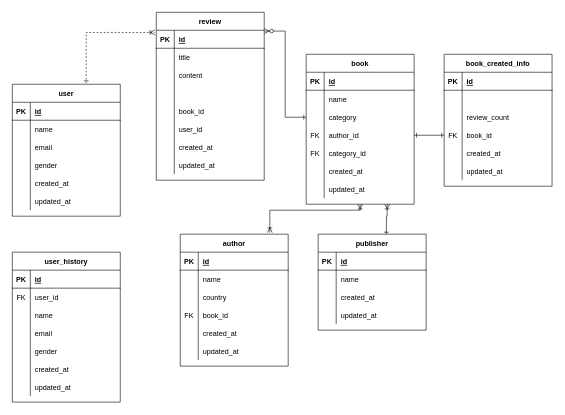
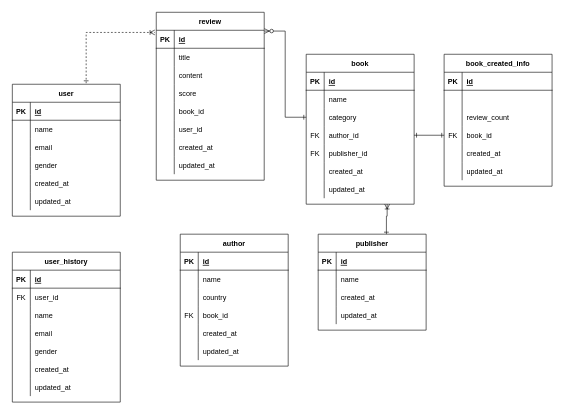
node "score": added
node "category_id": label "category_id" -> "publisher_id"
edge "book" -- "author": removed
